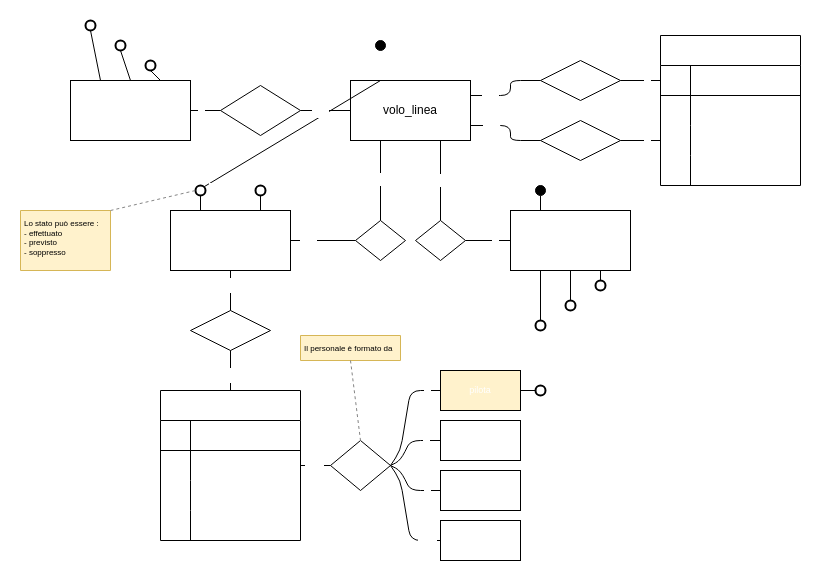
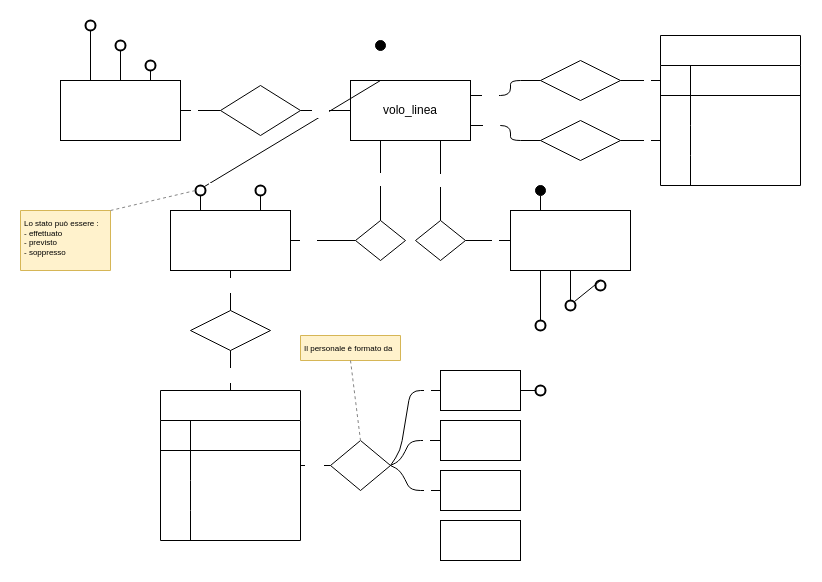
node "orario": moved (131, 111) -> (121, 111)
edge "velivolo" -- "marca": now "modello" -- "marca"
node "pilota": fillcolor #fff2cc -> #ffffff
edge "ruolo" -- "assistenti": removed, label "1:N"
